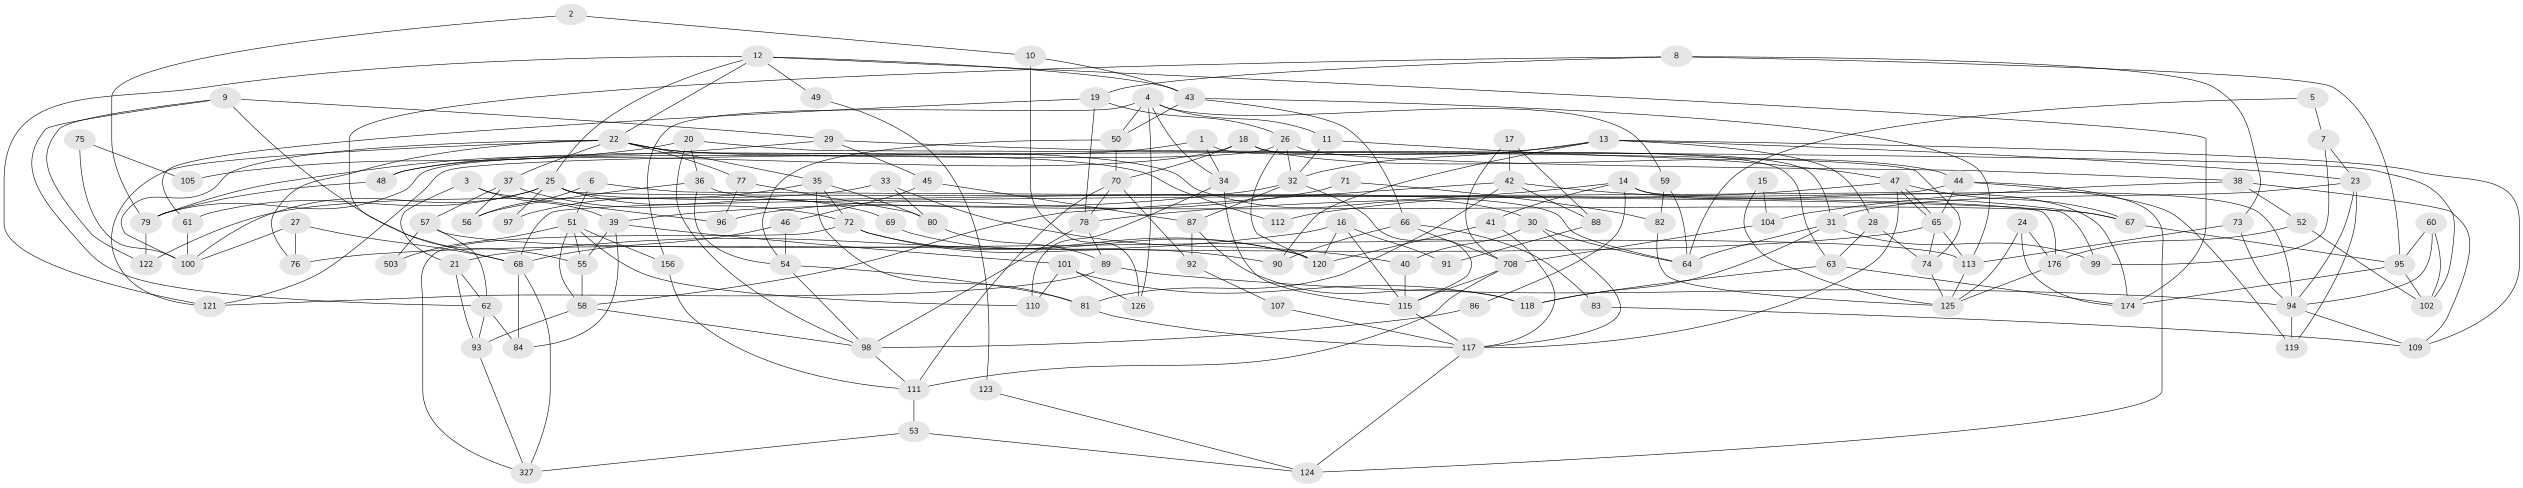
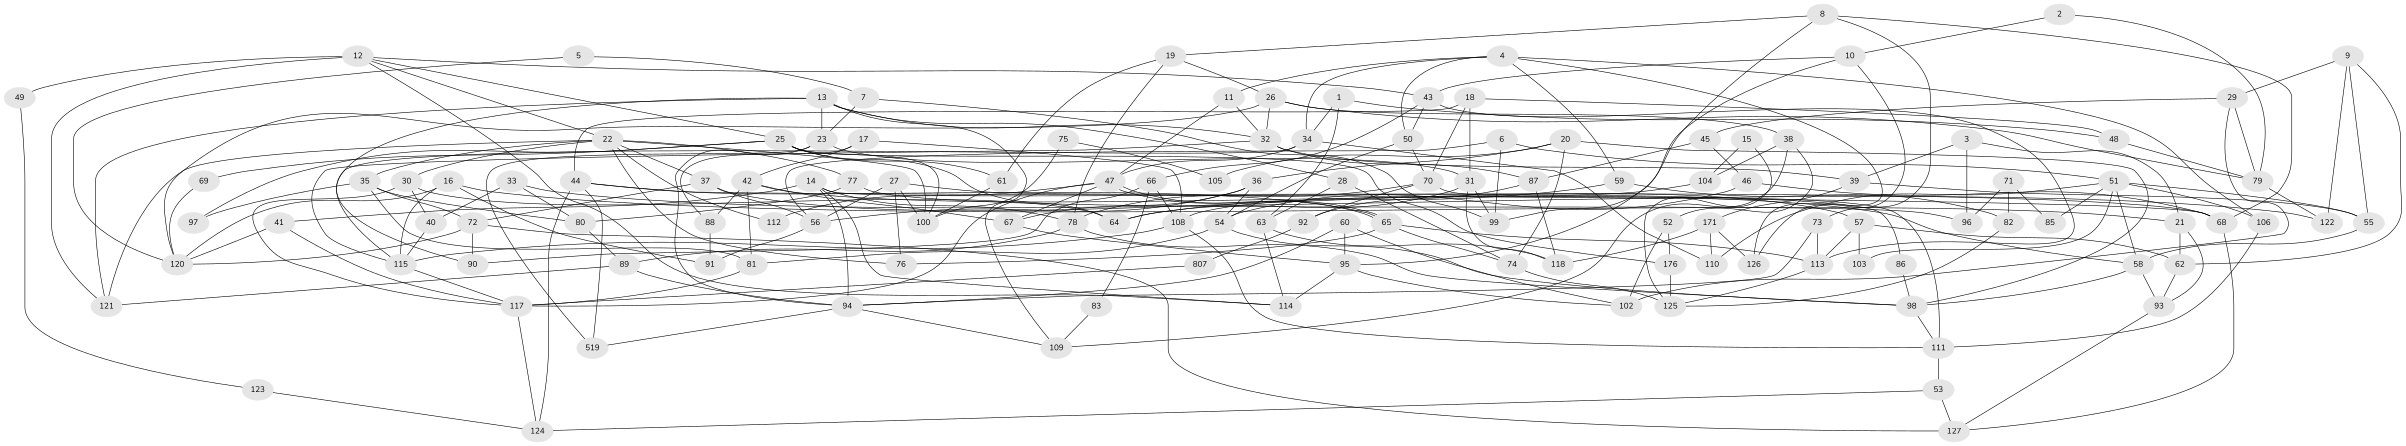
edge "10" -- "99": added
edge "5" -- "64": now "5" -- "120"
edge "34" -- "47": added
edge "27" -- "56": added
node "24": removed
node "85": added
edge "56" -- "91": added
node "503": label "503" -> "103"
node "156": label "156" -> "106"
node "101": label "101" -> "171"
node "708": label "708" -> "108"
node "107": label "107" -> "807"
node "174": label "174" -> "114"
node "84": removed
node "119": label "119" -> "519"
node "327": label "327" -> "127"
